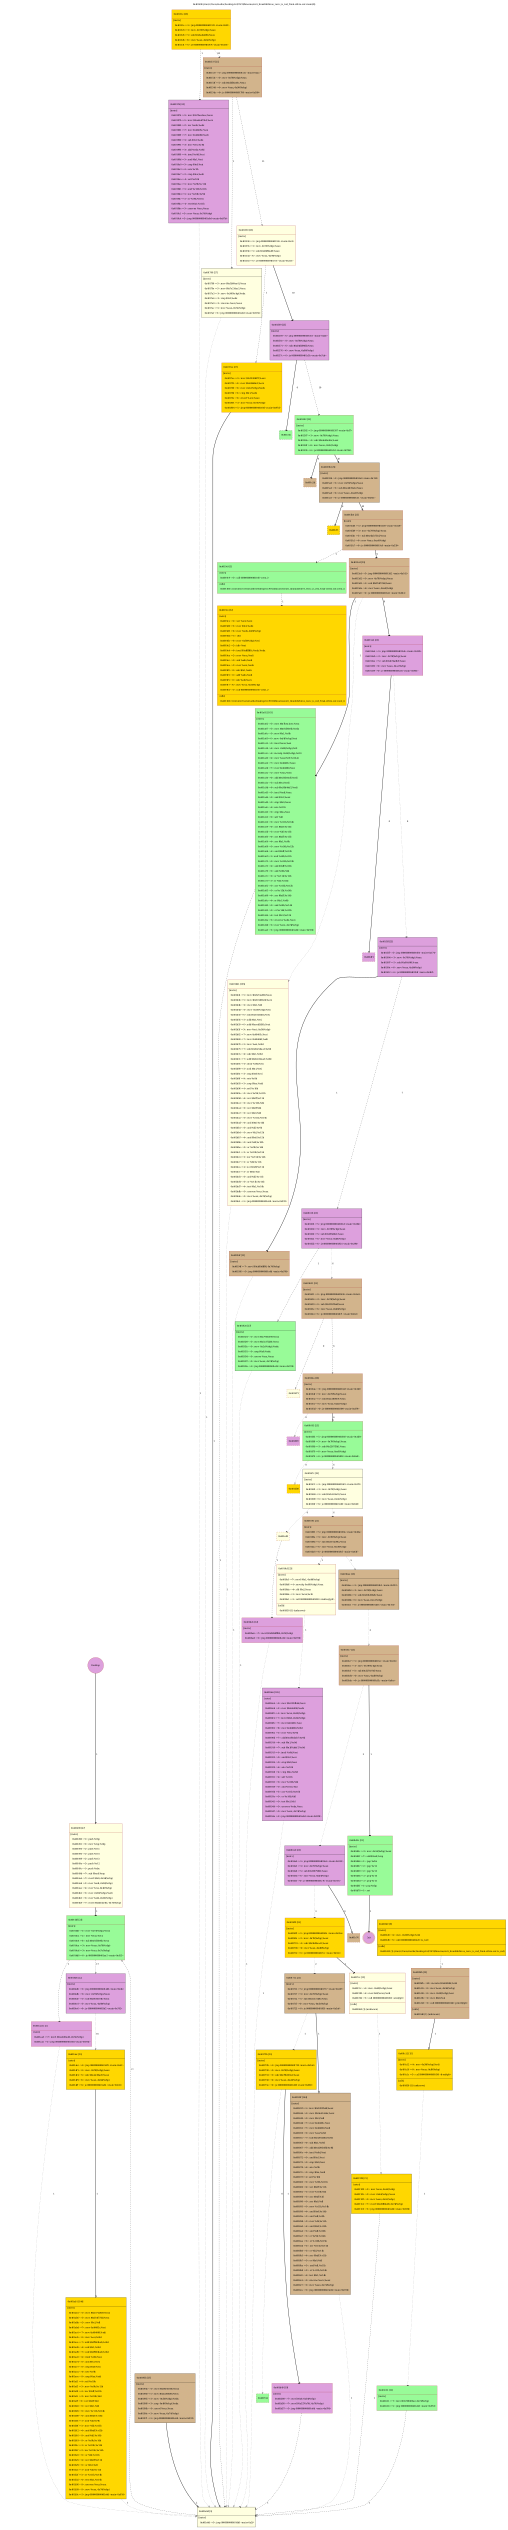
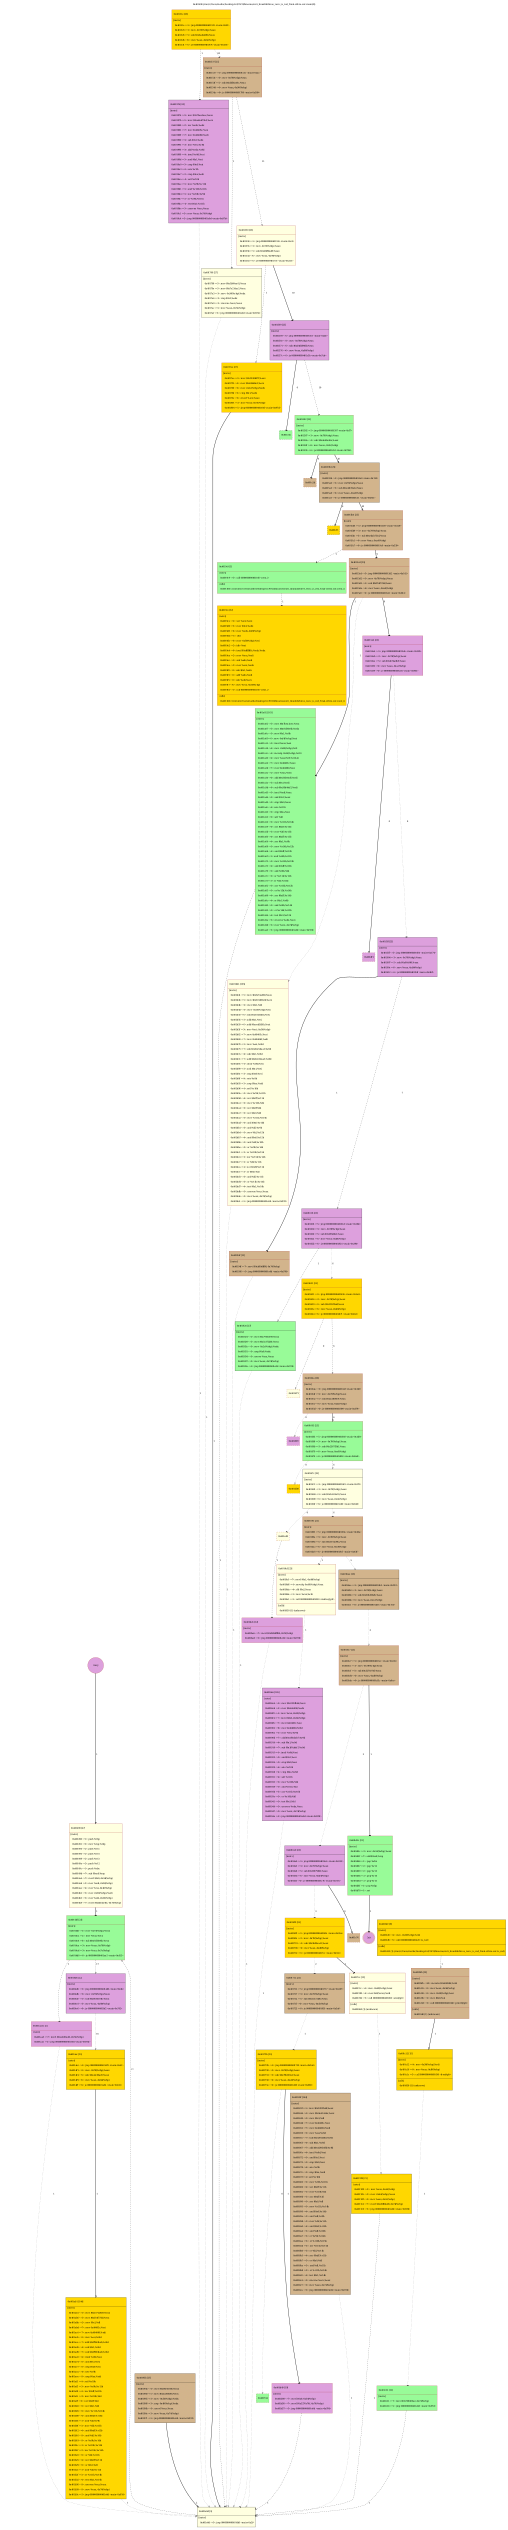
node "0x401631 [25]": fillcolor tan -> gold
node "Desktop": label "Desktop" -> "Entry"
edge "0x401712 [25]" -> "0x40183f [144]": removed, label "1"
